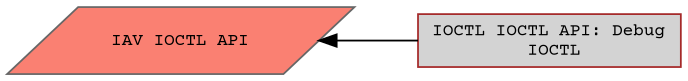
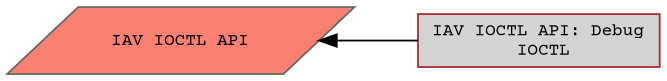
node "IOCTL IOCTL API: Debug IOCTL": label "IOCTL IOCTL API: Debug IOCTL" -> "IAV IOCTL API: Debug IOCTL"
